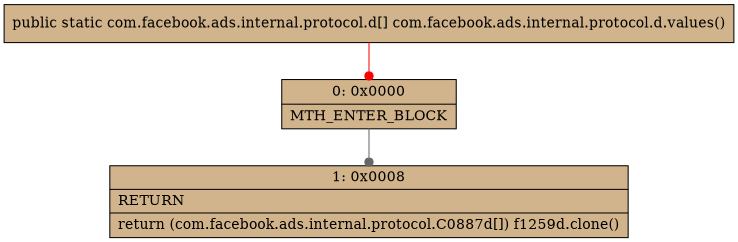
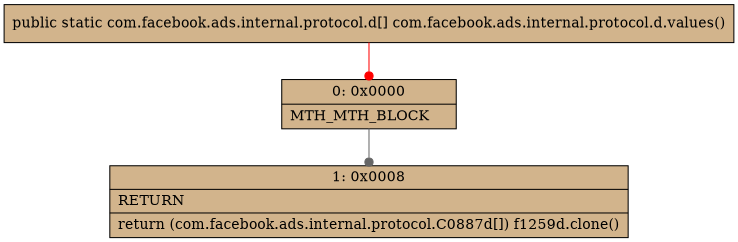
node "0: 0x0000": text "MTH_ENTER_BLOCK" -> "MTH_MTH_BLOCK"
